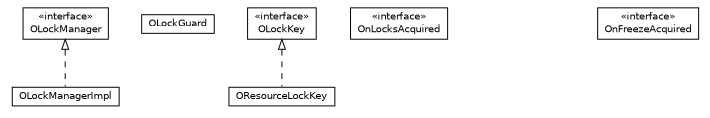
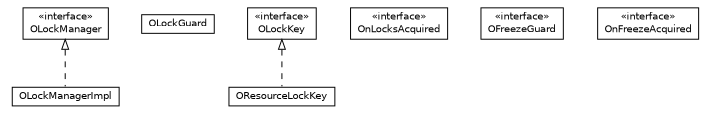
node "OFreezeGuard": added
